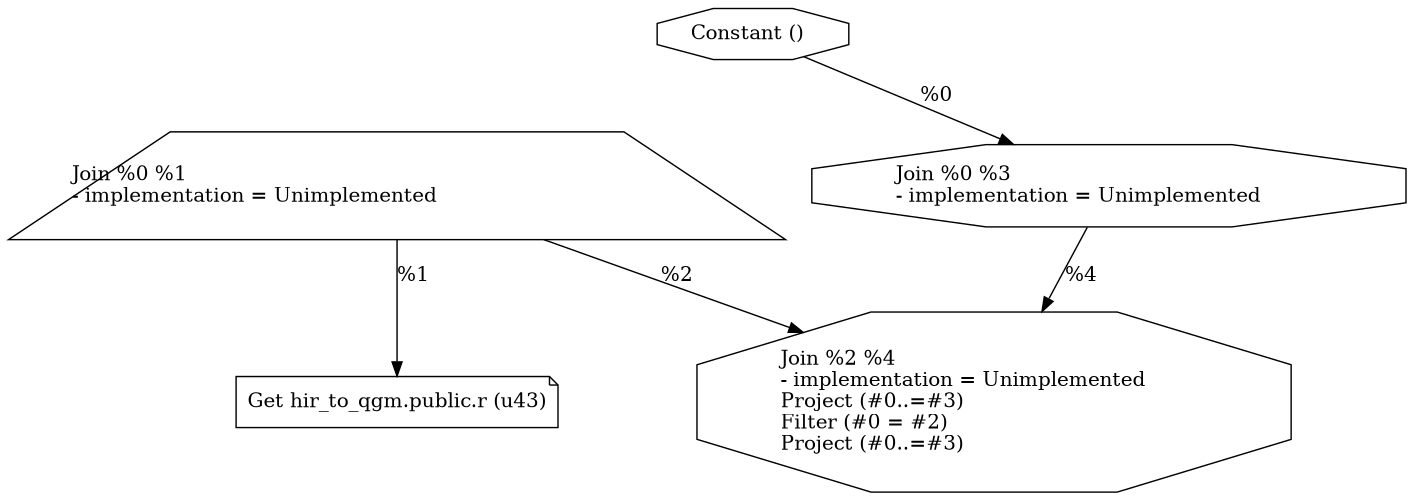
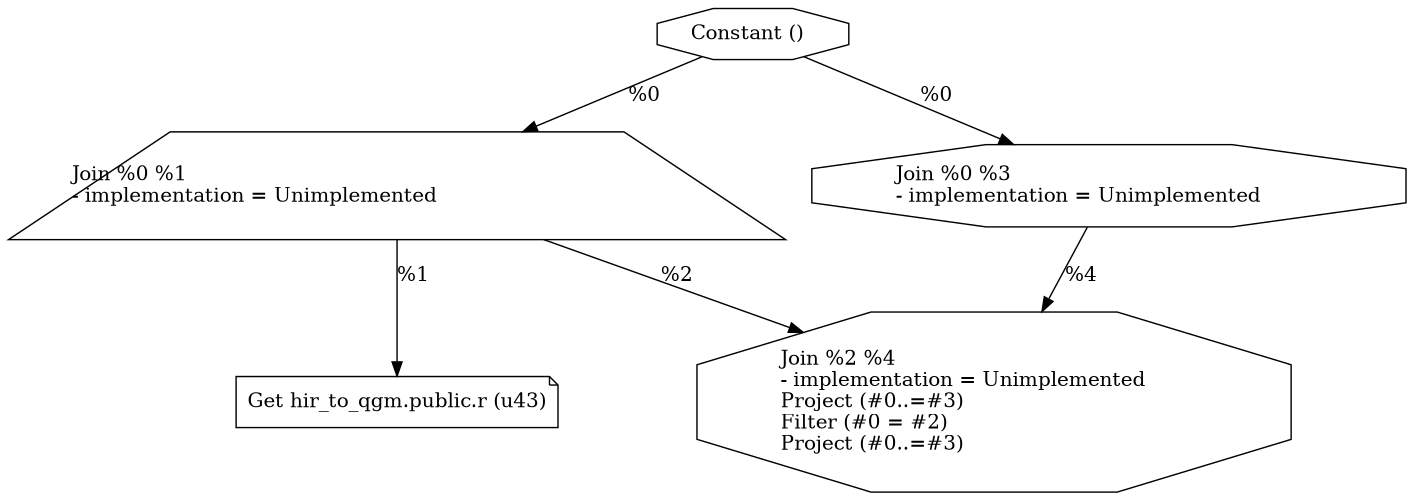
edge "Constant ()" -> "Join %0 %1 - implementation = Unimplemented": added, label "%0"
